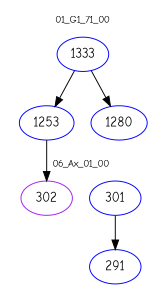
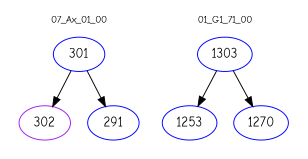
node "1333": label "1333" -> "1303"
node "1280": label "1280" -> "1270"
edge "1253" -> "302": now "301" -> "302"
cluster "06_Ax_01_00": label "06_Ax_01_00" -> "07_Ax_01_00"
